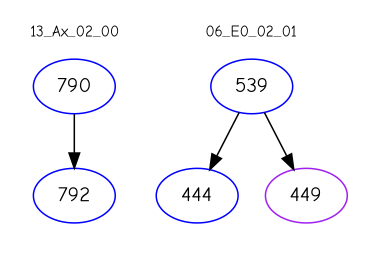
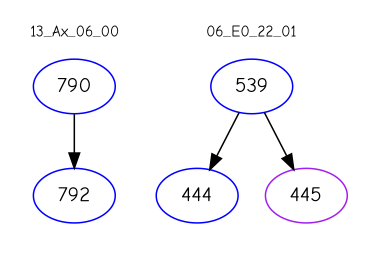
cluster "13_Ax_02_00": label "13_Ax_02_00" -> "13_Ax_06_00"
cluster "06_E0_02_01": label "06_E0_02_01" -> "06_E0_22_01"
node "449": label "449" -> "445"
